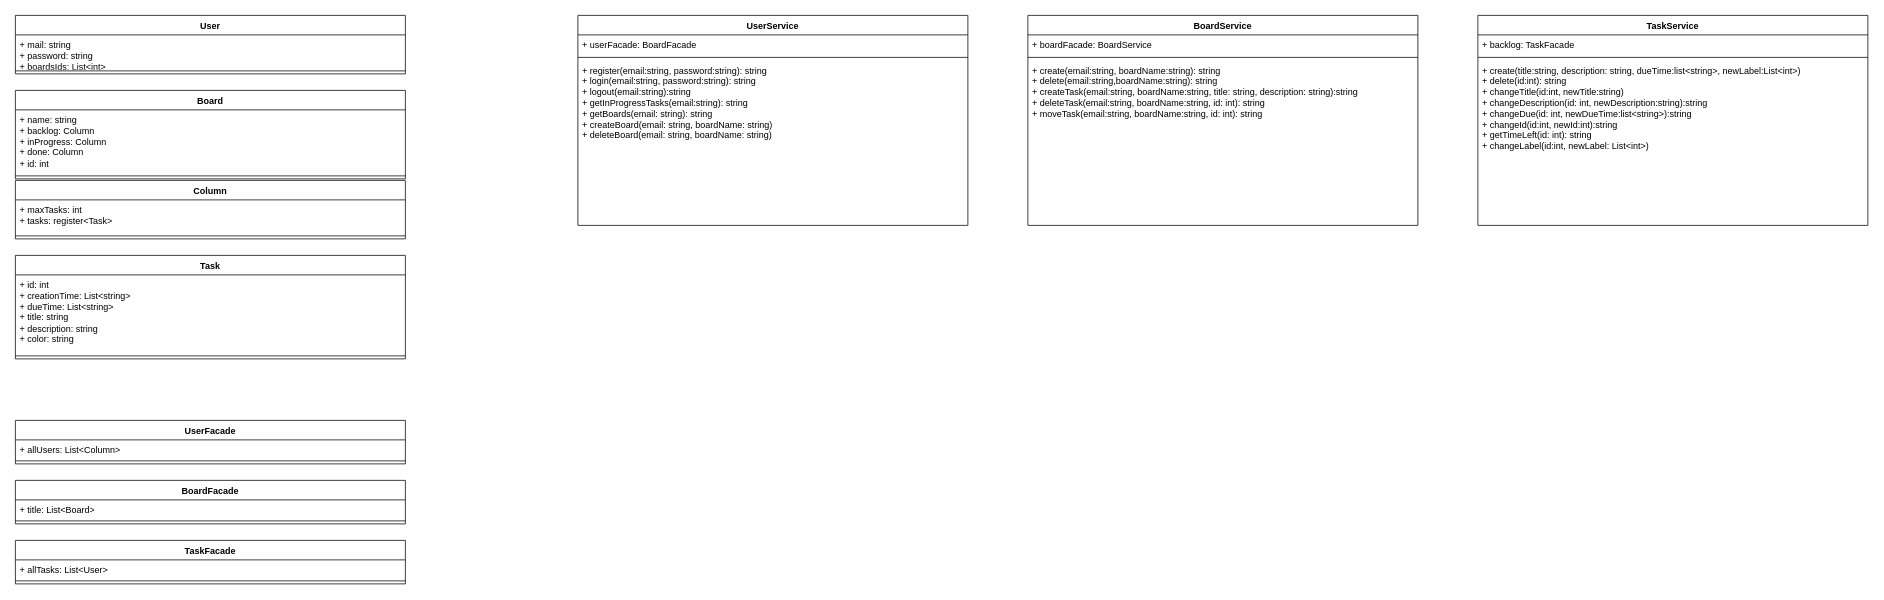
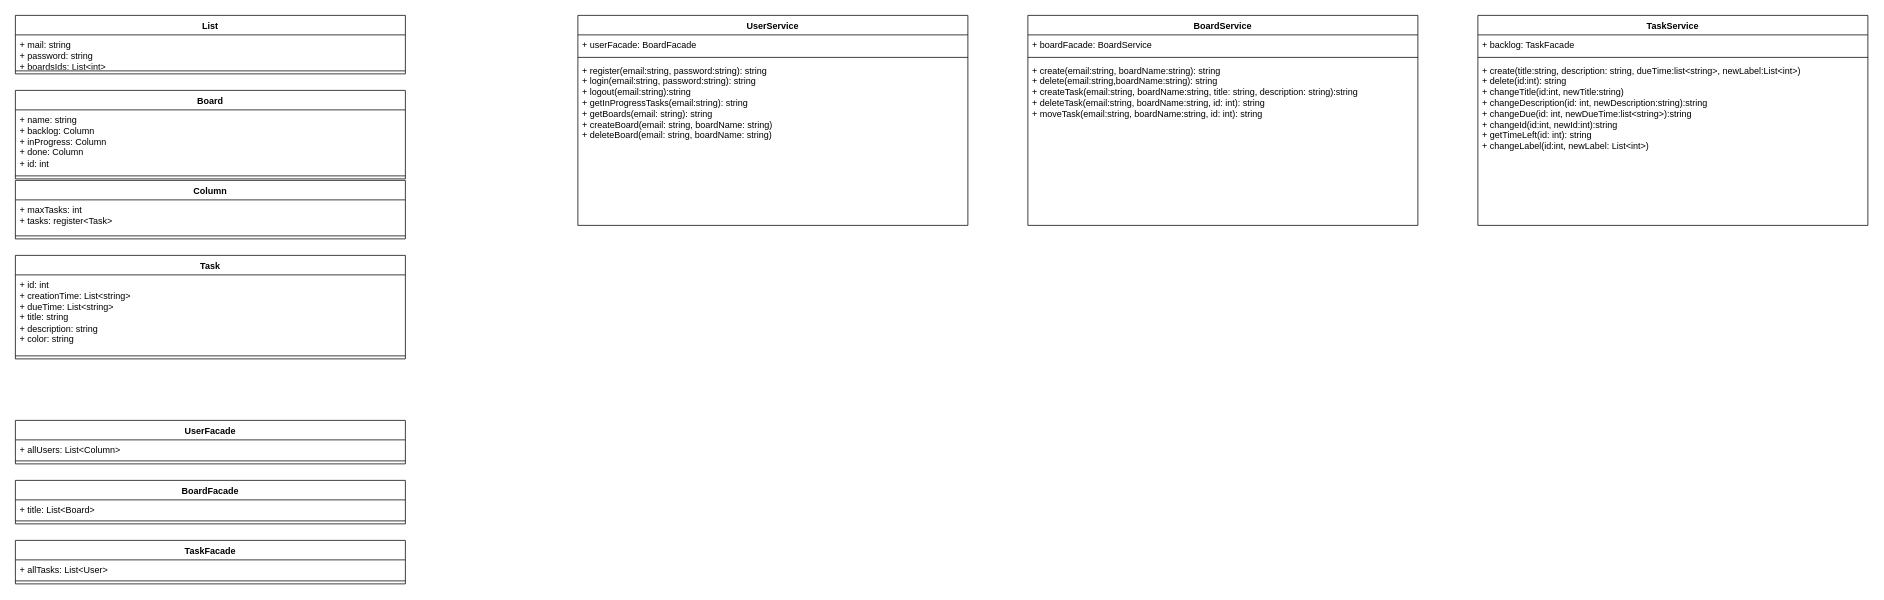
node "User": label "User" -> "List"
